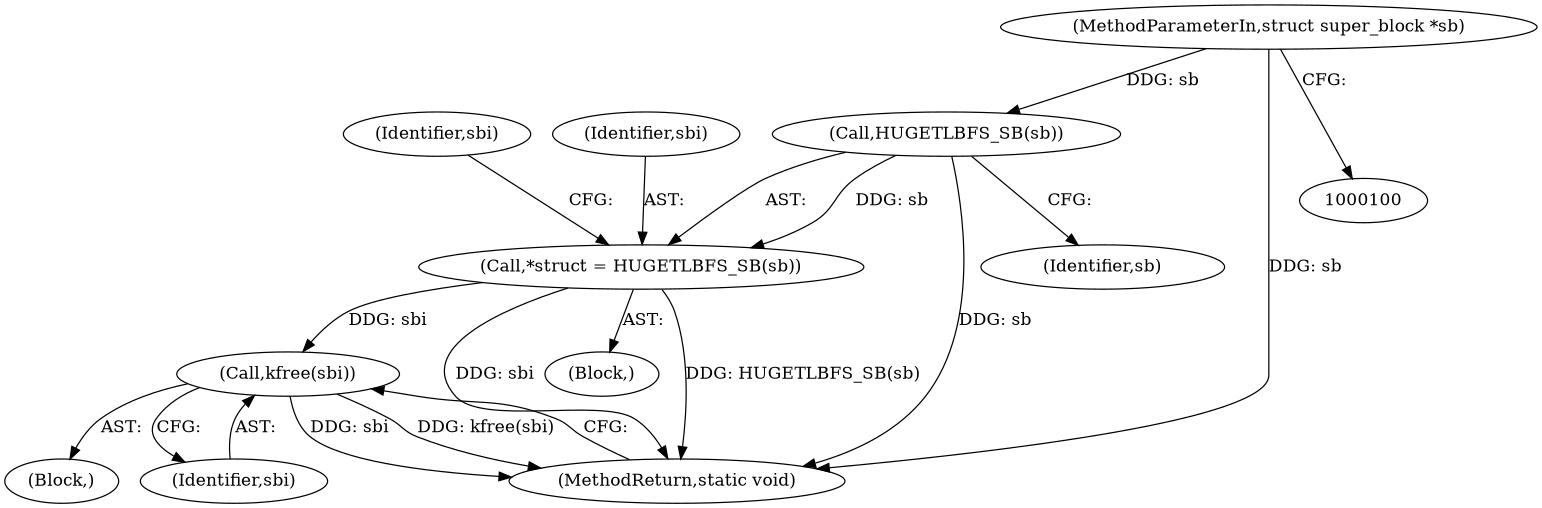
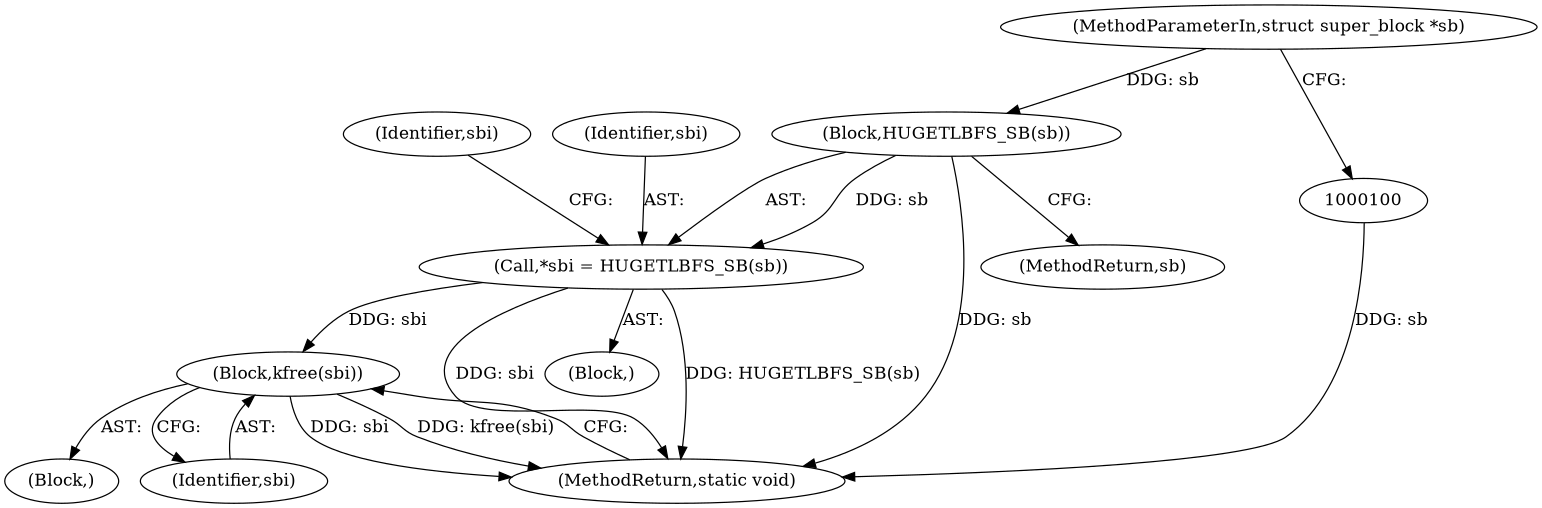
node "(Call,HUGETLBFS_SB(sb))": label "(Call,HUGETLBFS_SB(sb))" -> "(Block,HUGETLBFS_SB(sb))"
node "(Call,*struct = HUGETLBFS_SB(sb))": label "(Call,*struct = HUGETLBFS_SB(sb))" -> "(Call,*sbi = HUGETLBFS_SB(sb))"
node "(Identifier,sb)": label "(Identifier,sb)" -> "(MethodReturn,sb)"
node "(Call,kfree(sbi))": label "(Call,kfree(sbi))" -> "(Block,kfree(sbi))"
edge "(MethodParameterIn,struct super_block *sb)" -> "(MethodReturn,static void)": now "1000100" -> "(MethodReturn,static void)"
